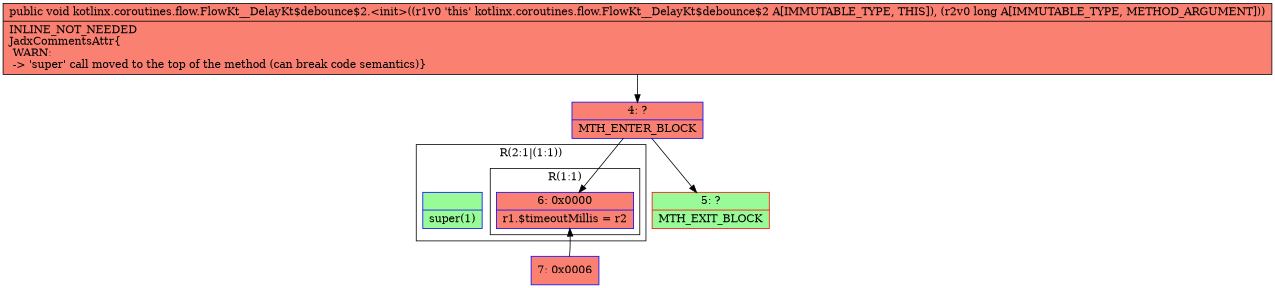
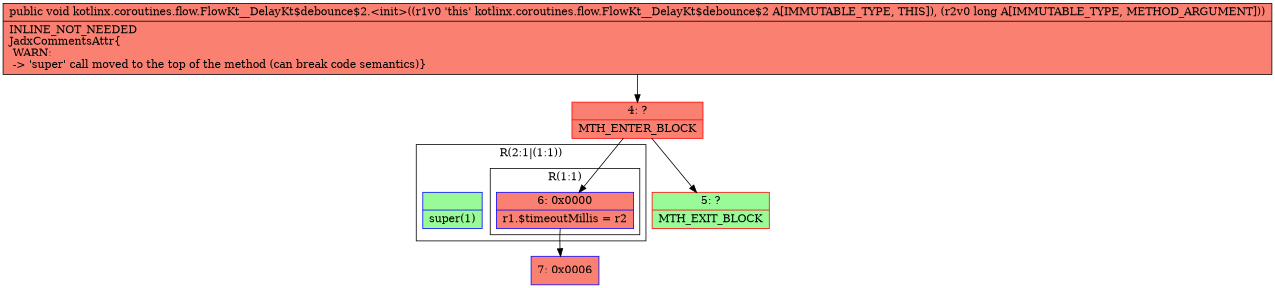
node "4: ?": color blue -> red
edge "7: 0x0006" -> "6: 0x0000": reversed
